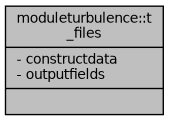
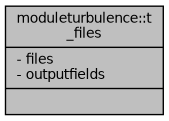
node "moduleturbulence::t": text "- constructdata" -> "- files"
